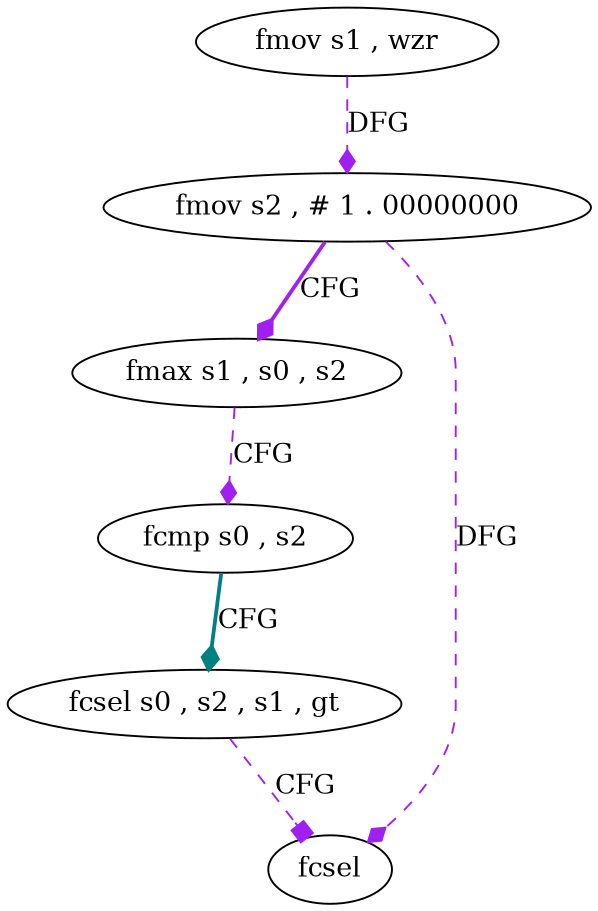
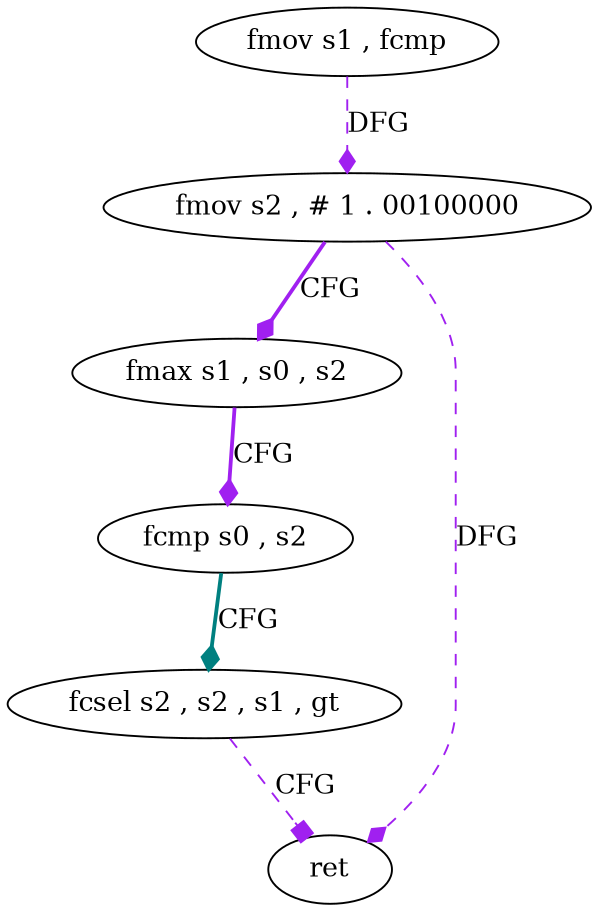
node "fmov s1 , wzr": label "fmov s1 , wzr" -> "fmov s1 , fcmp"
node "fmov s2 , # 1 . 00000000": label "fmov s2 , # 1 . 00000000" -> "fmov s2 , # 1 . 00100000"
edge "fmax s1 , s0 , s2" -> "fcmp s0 , s2": style dashed -> bold
node "fcsel s0 , s2 , s1 , gt": label "fcsel s0 , s2 , s1 , gt" -> "fcsel s2 , s2 , s1 , gt"
node "fcsel": label "fcsel" -> "ret"
